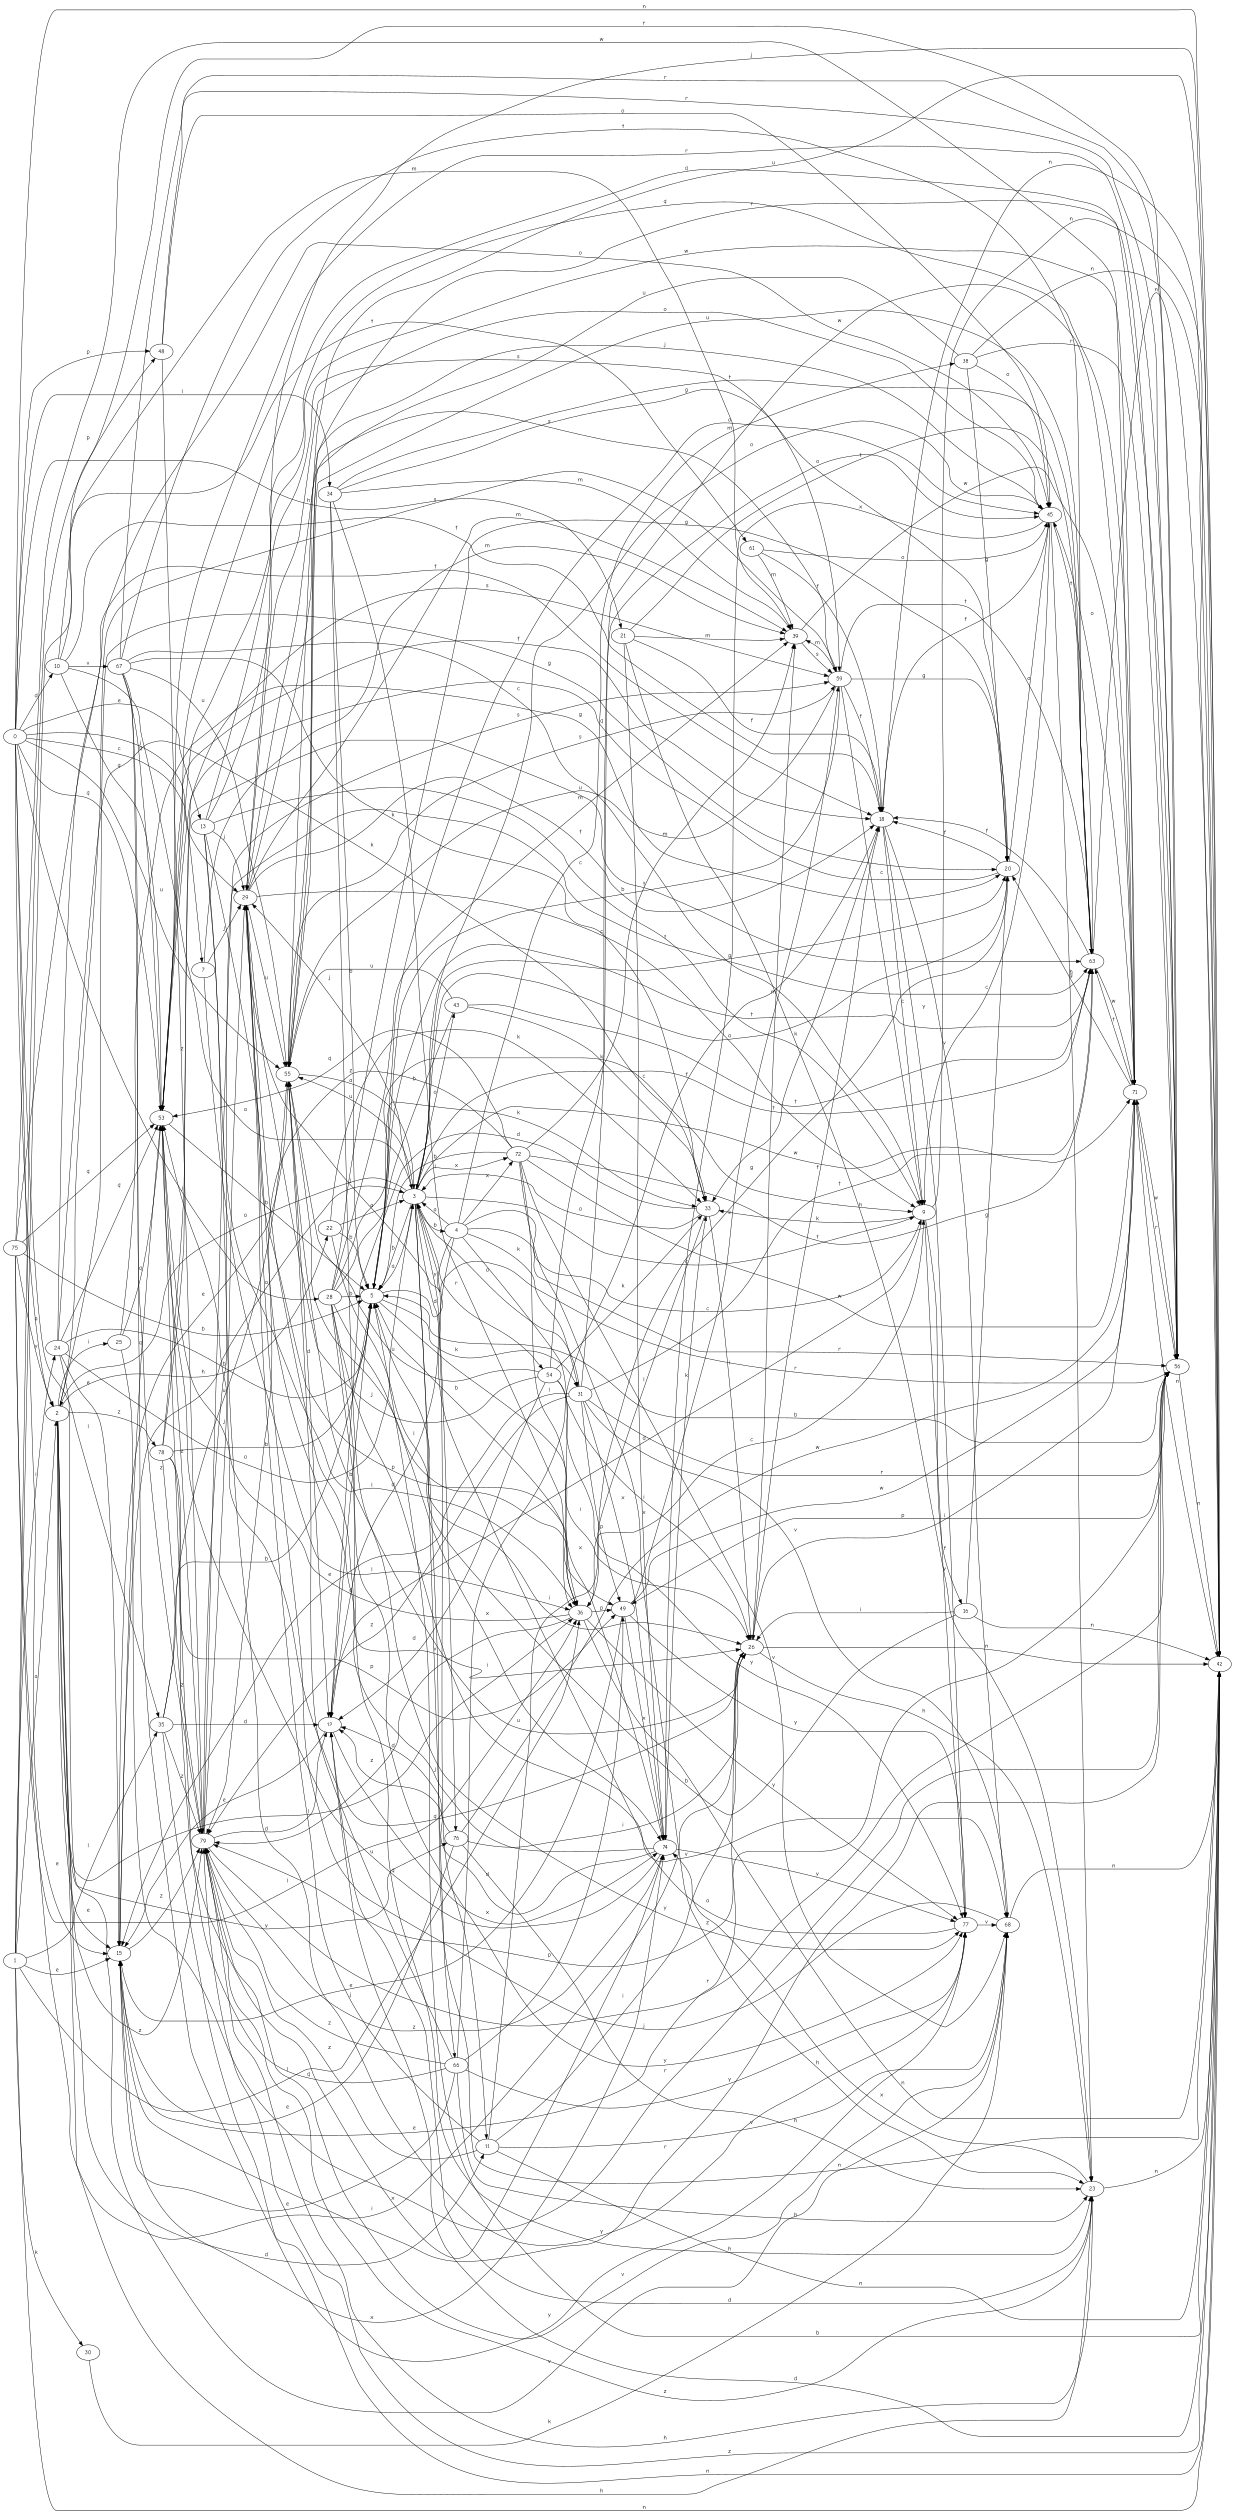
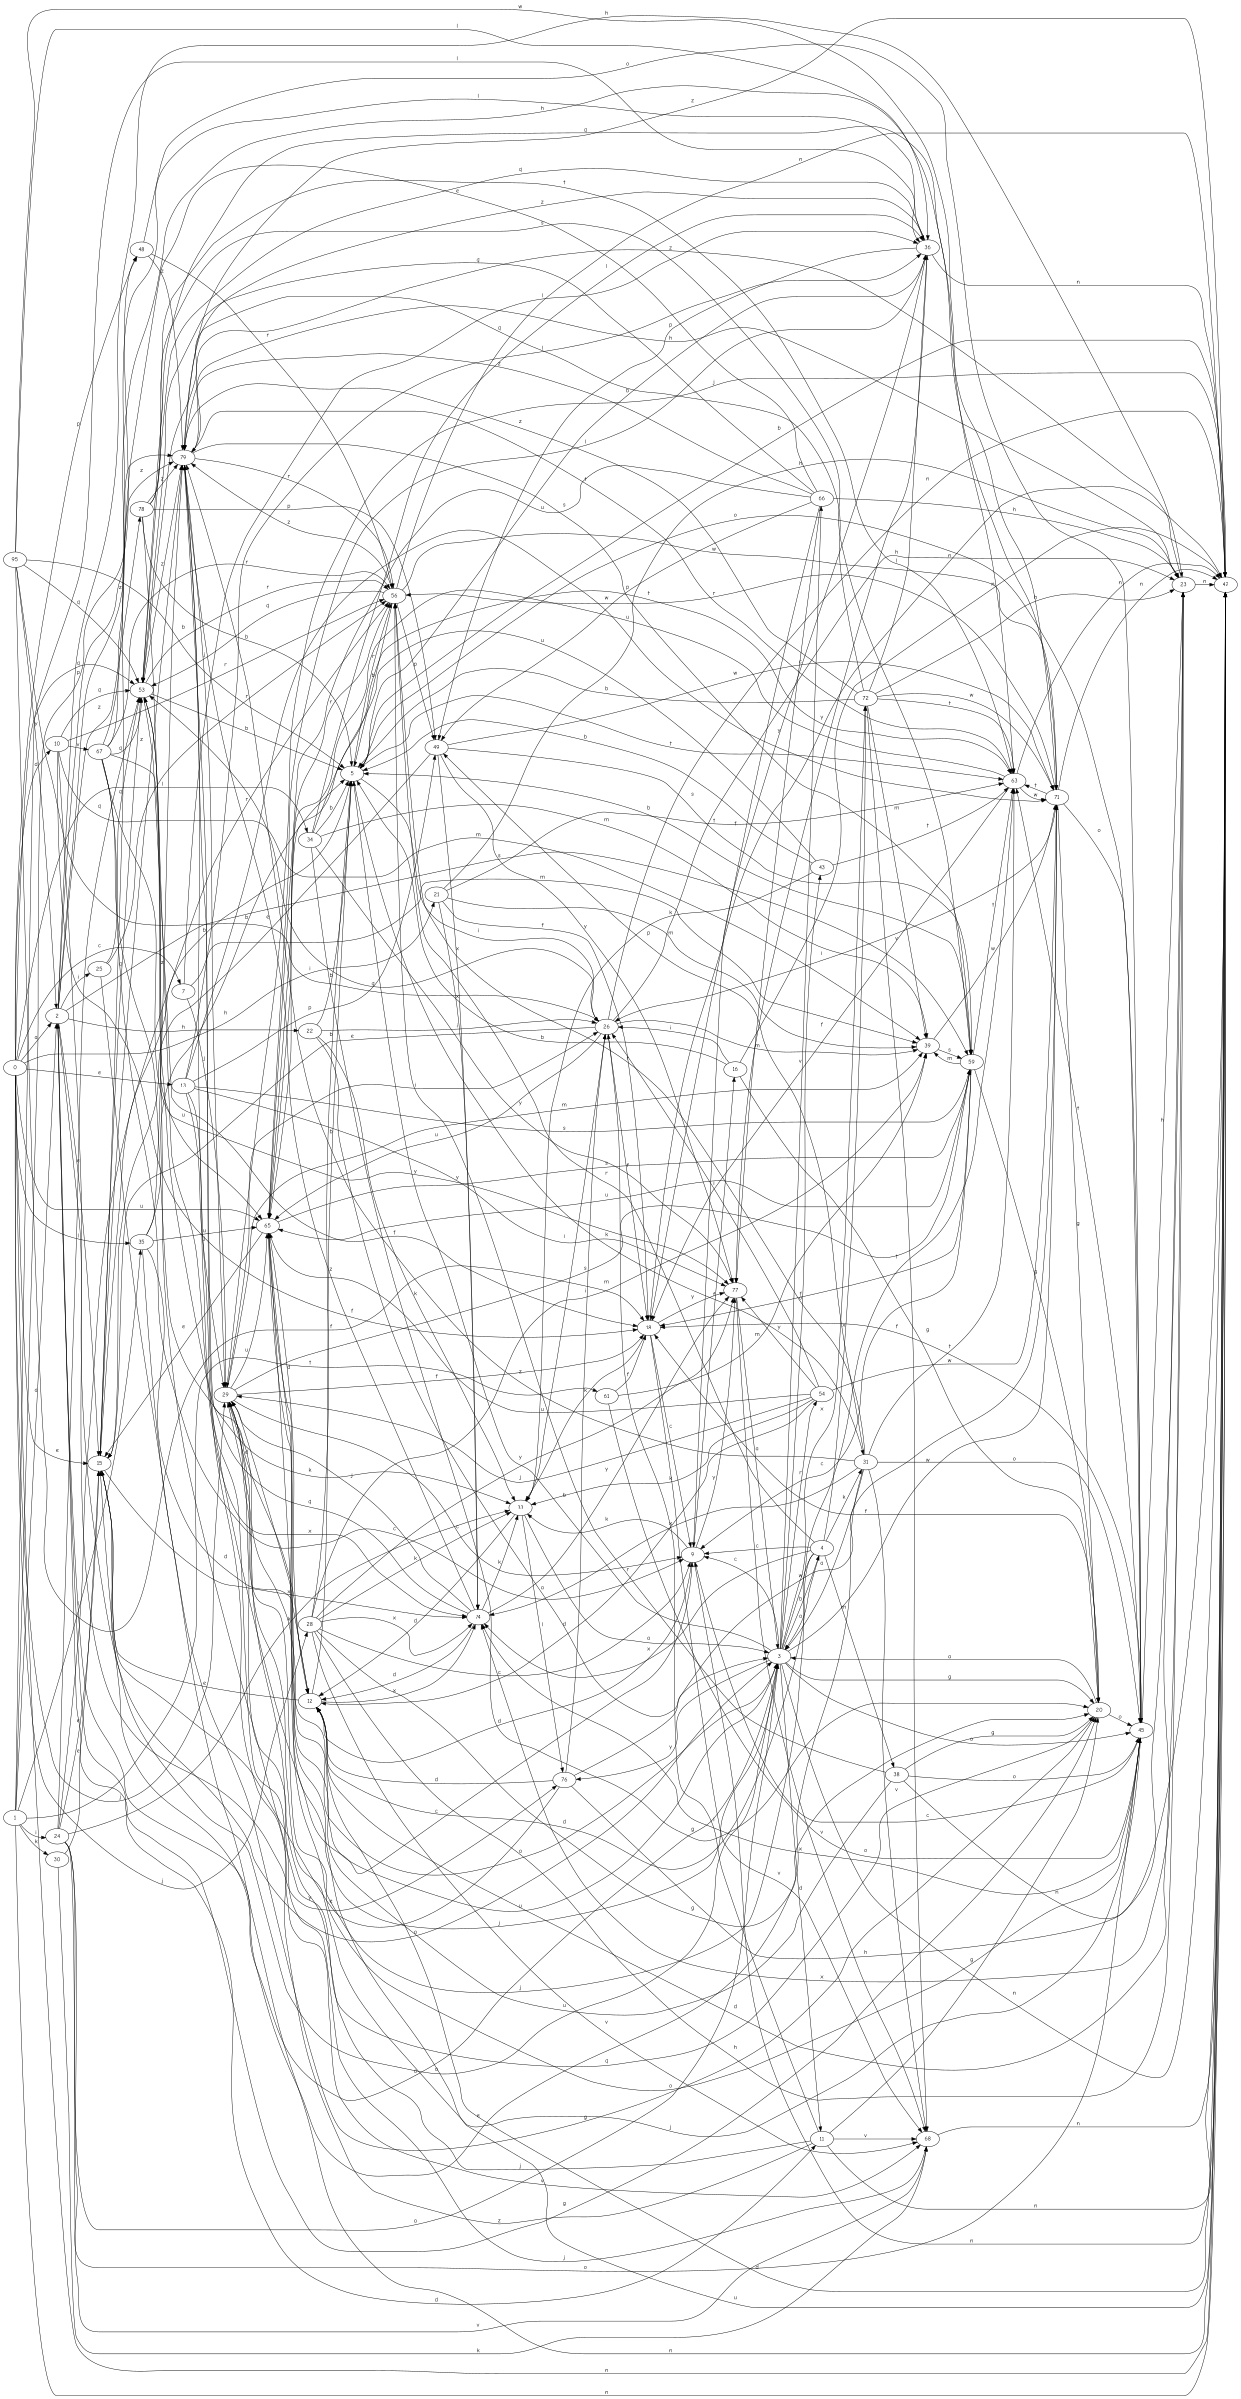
edge "67" -> "63": label "t" -> "h"
node "55": label "55" -> "65"
node "75": label "75" -> "95"
edge "5" -> "3": removed, label "a"
edge "33" -> "36": now "33" -> "76"
edge "1" -> "15": now "30" -> "15"
